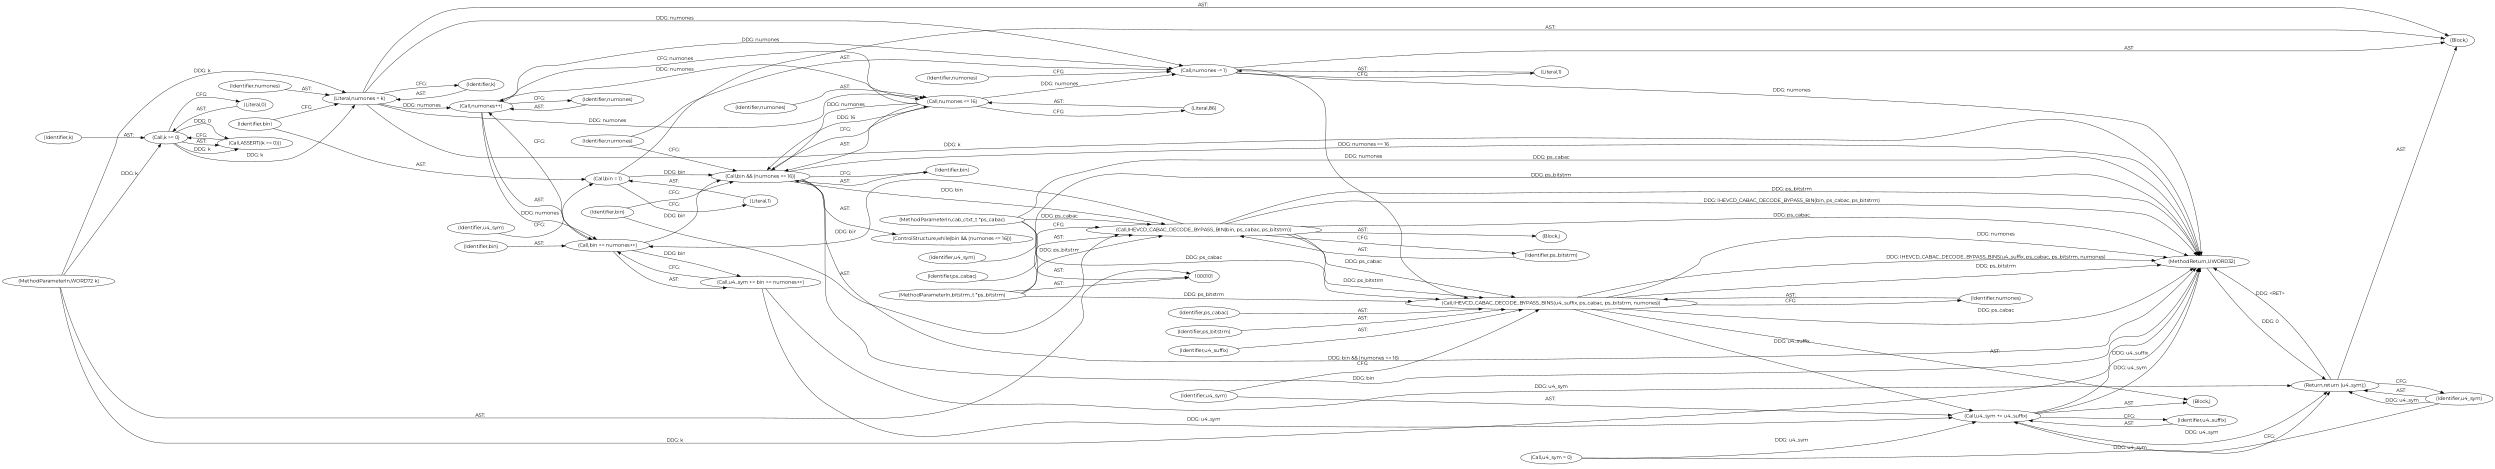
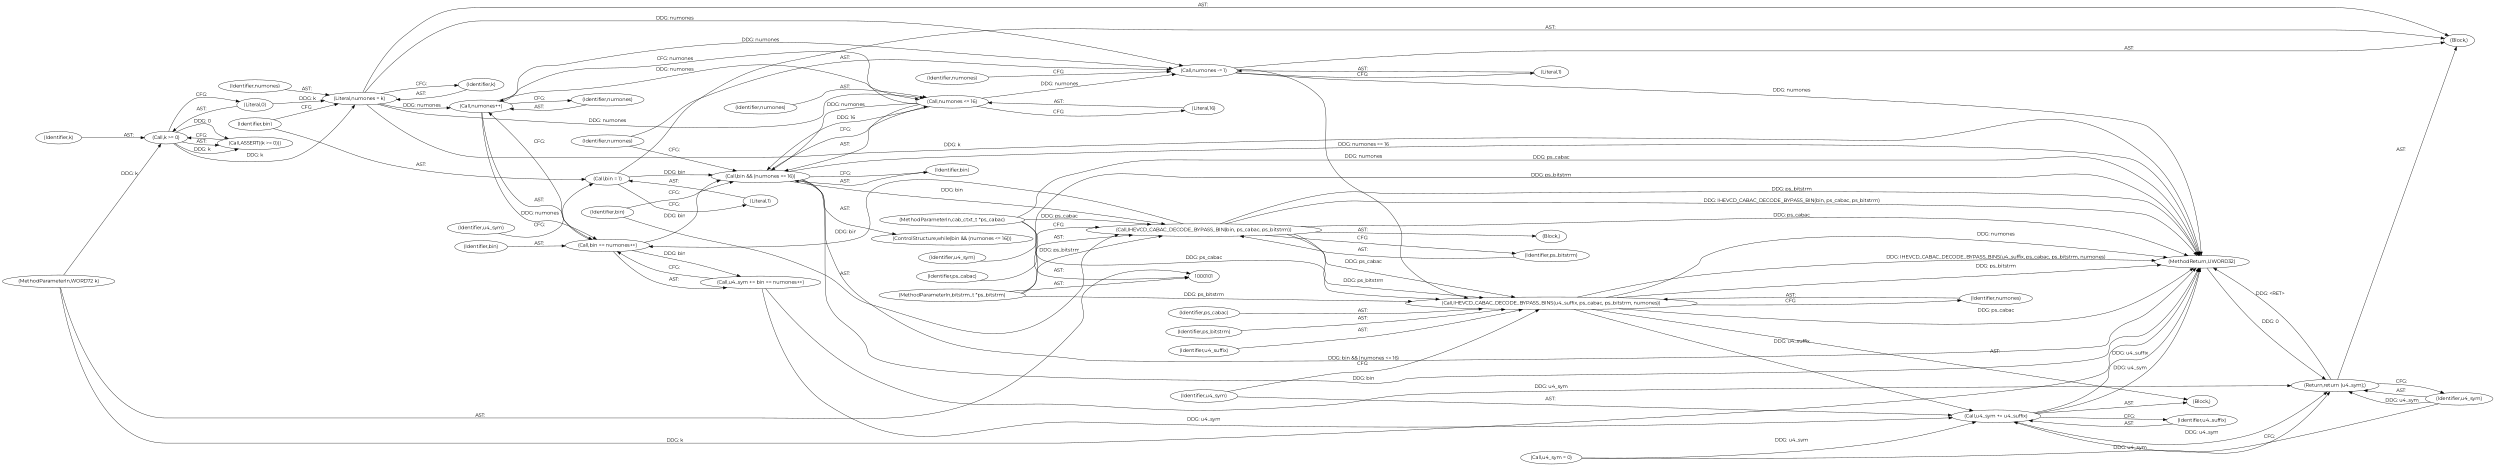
edge "(MethodParameterIn,WORD72 k)" -> "(Literal,numones = k)": now "(Literal,0)" -> "(Literal,numones = k)"
node "(Literal,86)": label "(Literal,86)" -> "(Literal,16)"
